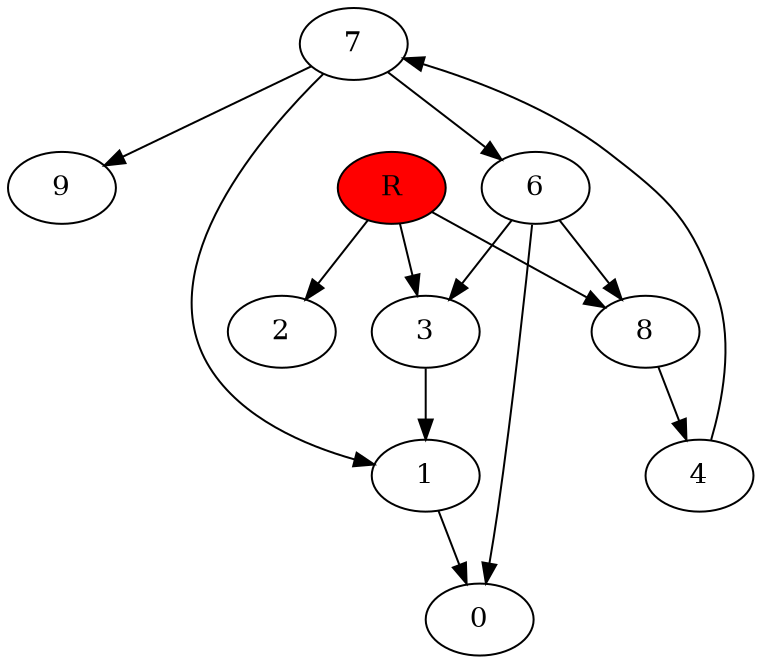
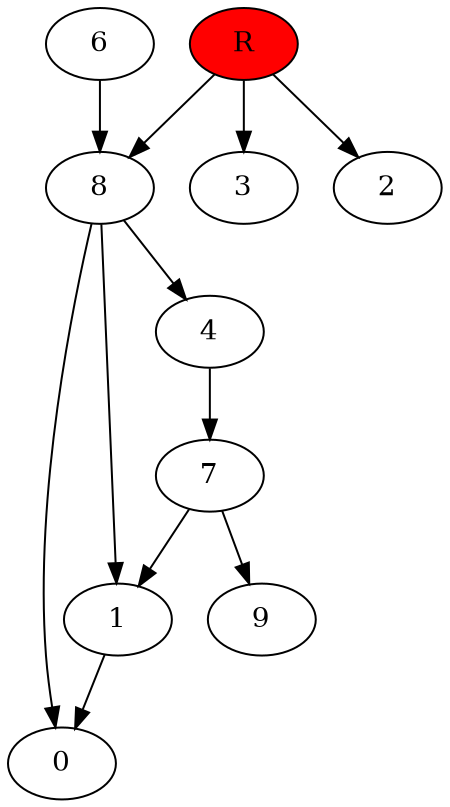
edge "7" -> "6": removed
edge "6" -> "3": removed
edge "3" -> "1": now "8" -> "1"
edge "6" -> "0": now "8" -> "0"
